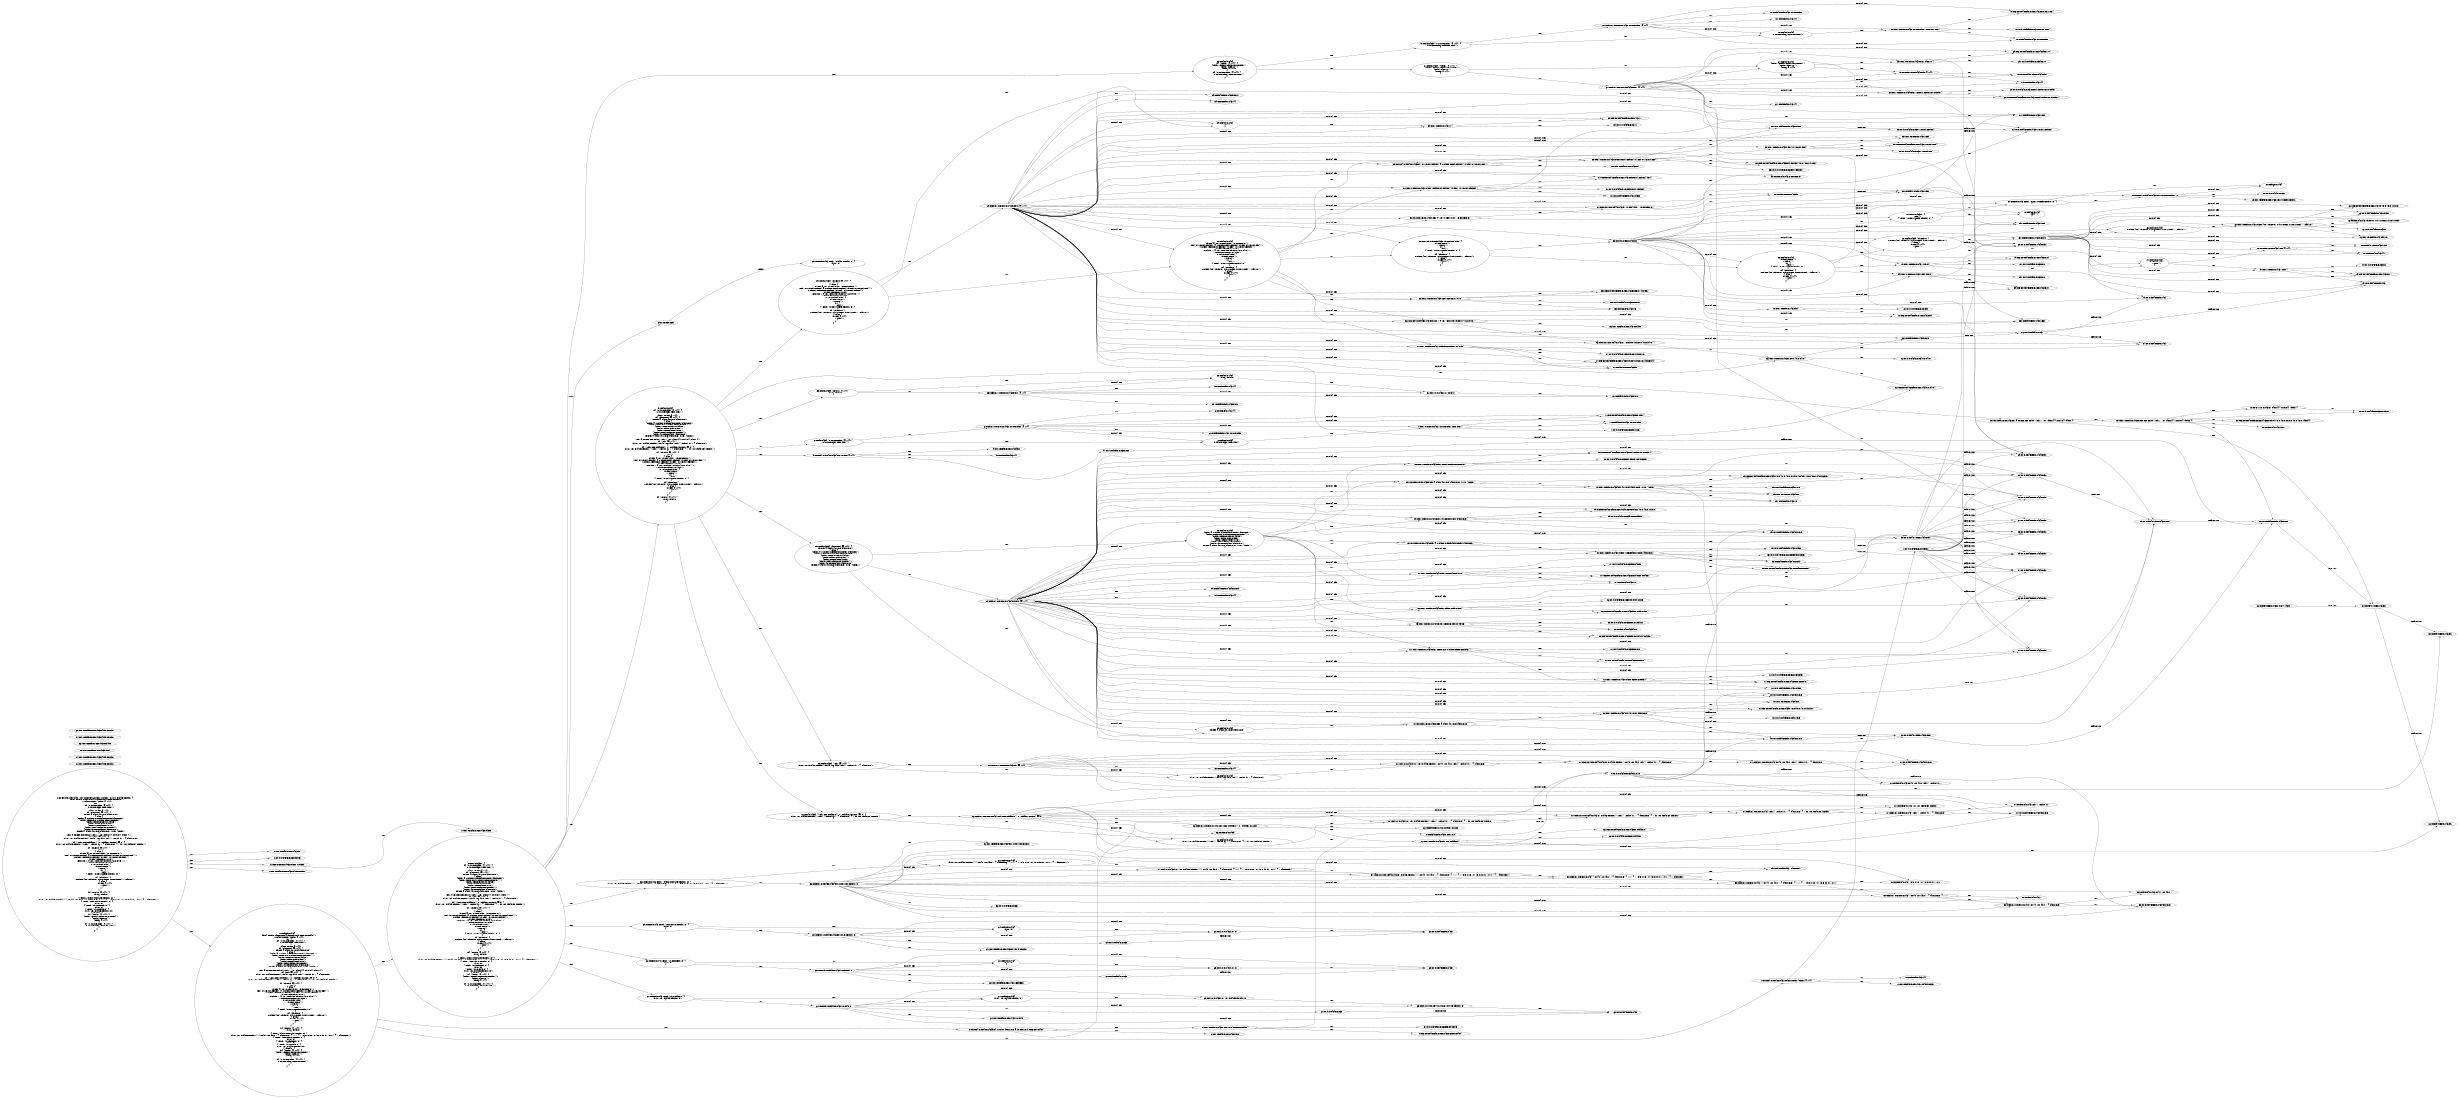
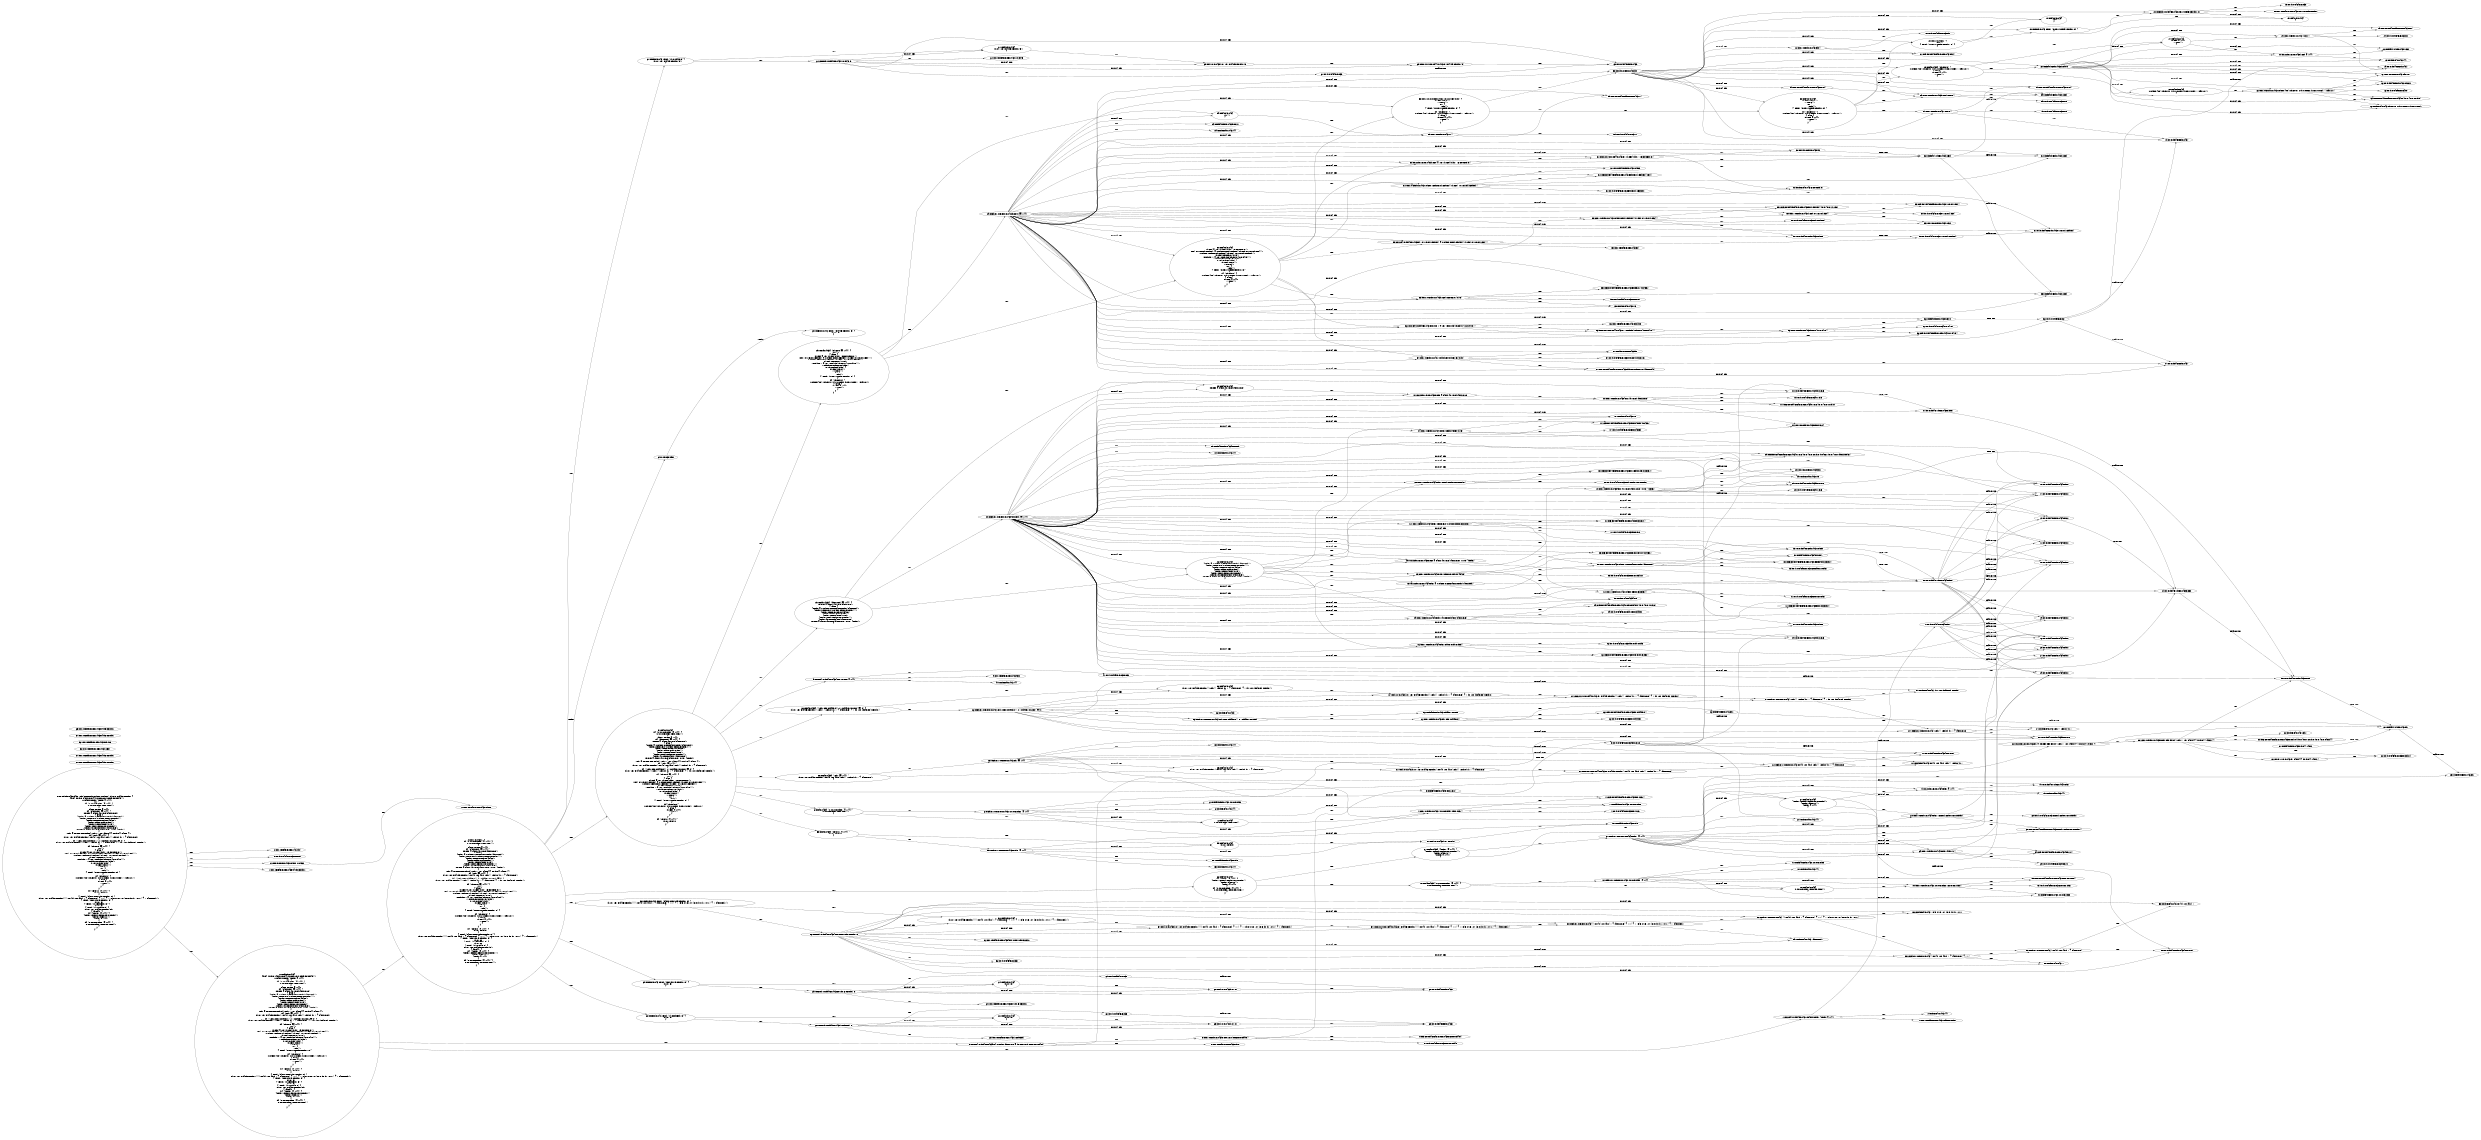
edge "39:CtInvocationImpl@thread.start()" -> "39:CtExecutableReferenceImpl@start()": reversed
node "11:CtTypeAccessImpl@Class": label "11:CtTypeAccessImpl@Class" -> "11:CtTypeAccessImpl@CtCatchImpl"
edge "22:CtFieldWriteImpl@main" -> "26:CtFieldReadImpl@main": reversed
edge "11:CtAssignmentImpl@target = Class.forName(classname)" -> "11:CtVariableWriteImpl@target": removed, label "AST"
